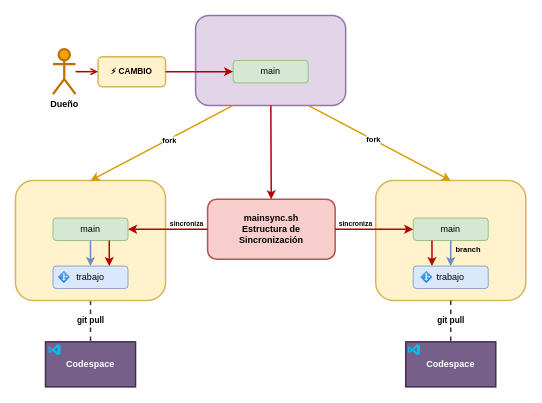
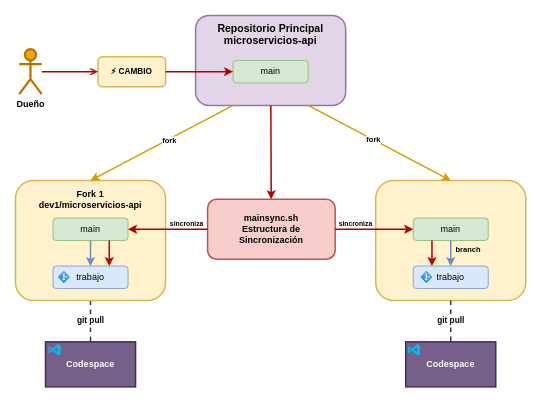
node "Repositorio Principal microservicios-api": added
node "Dueño": moved (64, 72) -> (30, 72)
node "Fork 1 dev1/microservicios-api": added
